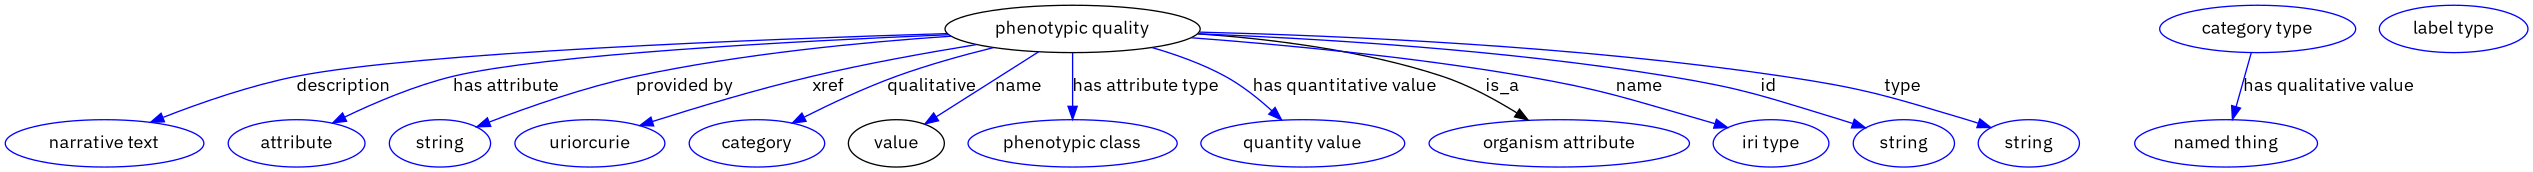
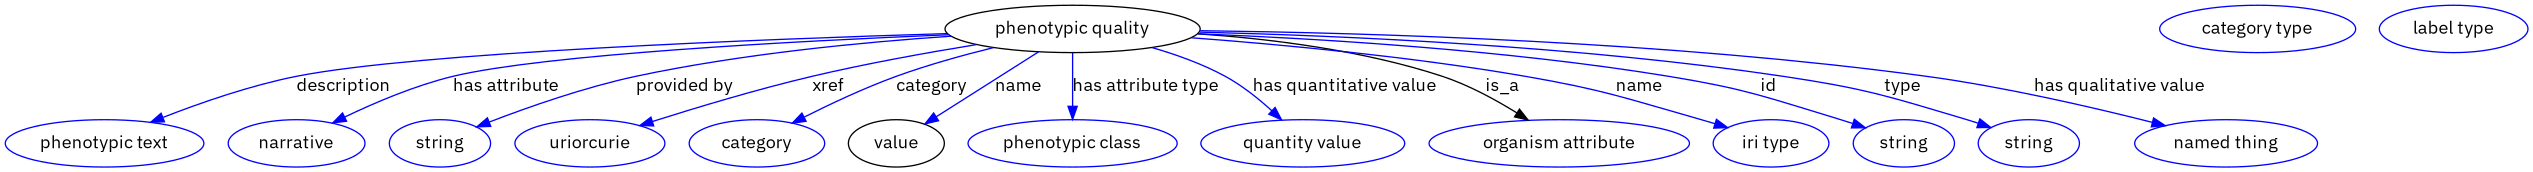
edge "category type" -> "named thing": now "phenotypic quality" -> "named thing"
edge "phenotypic quality" -> "category": label "qualitative" -> "category"
node "narrative text": label "narrative text" -> "phenotypic text"
node "attribute": label "attribute" -> "narrative"
